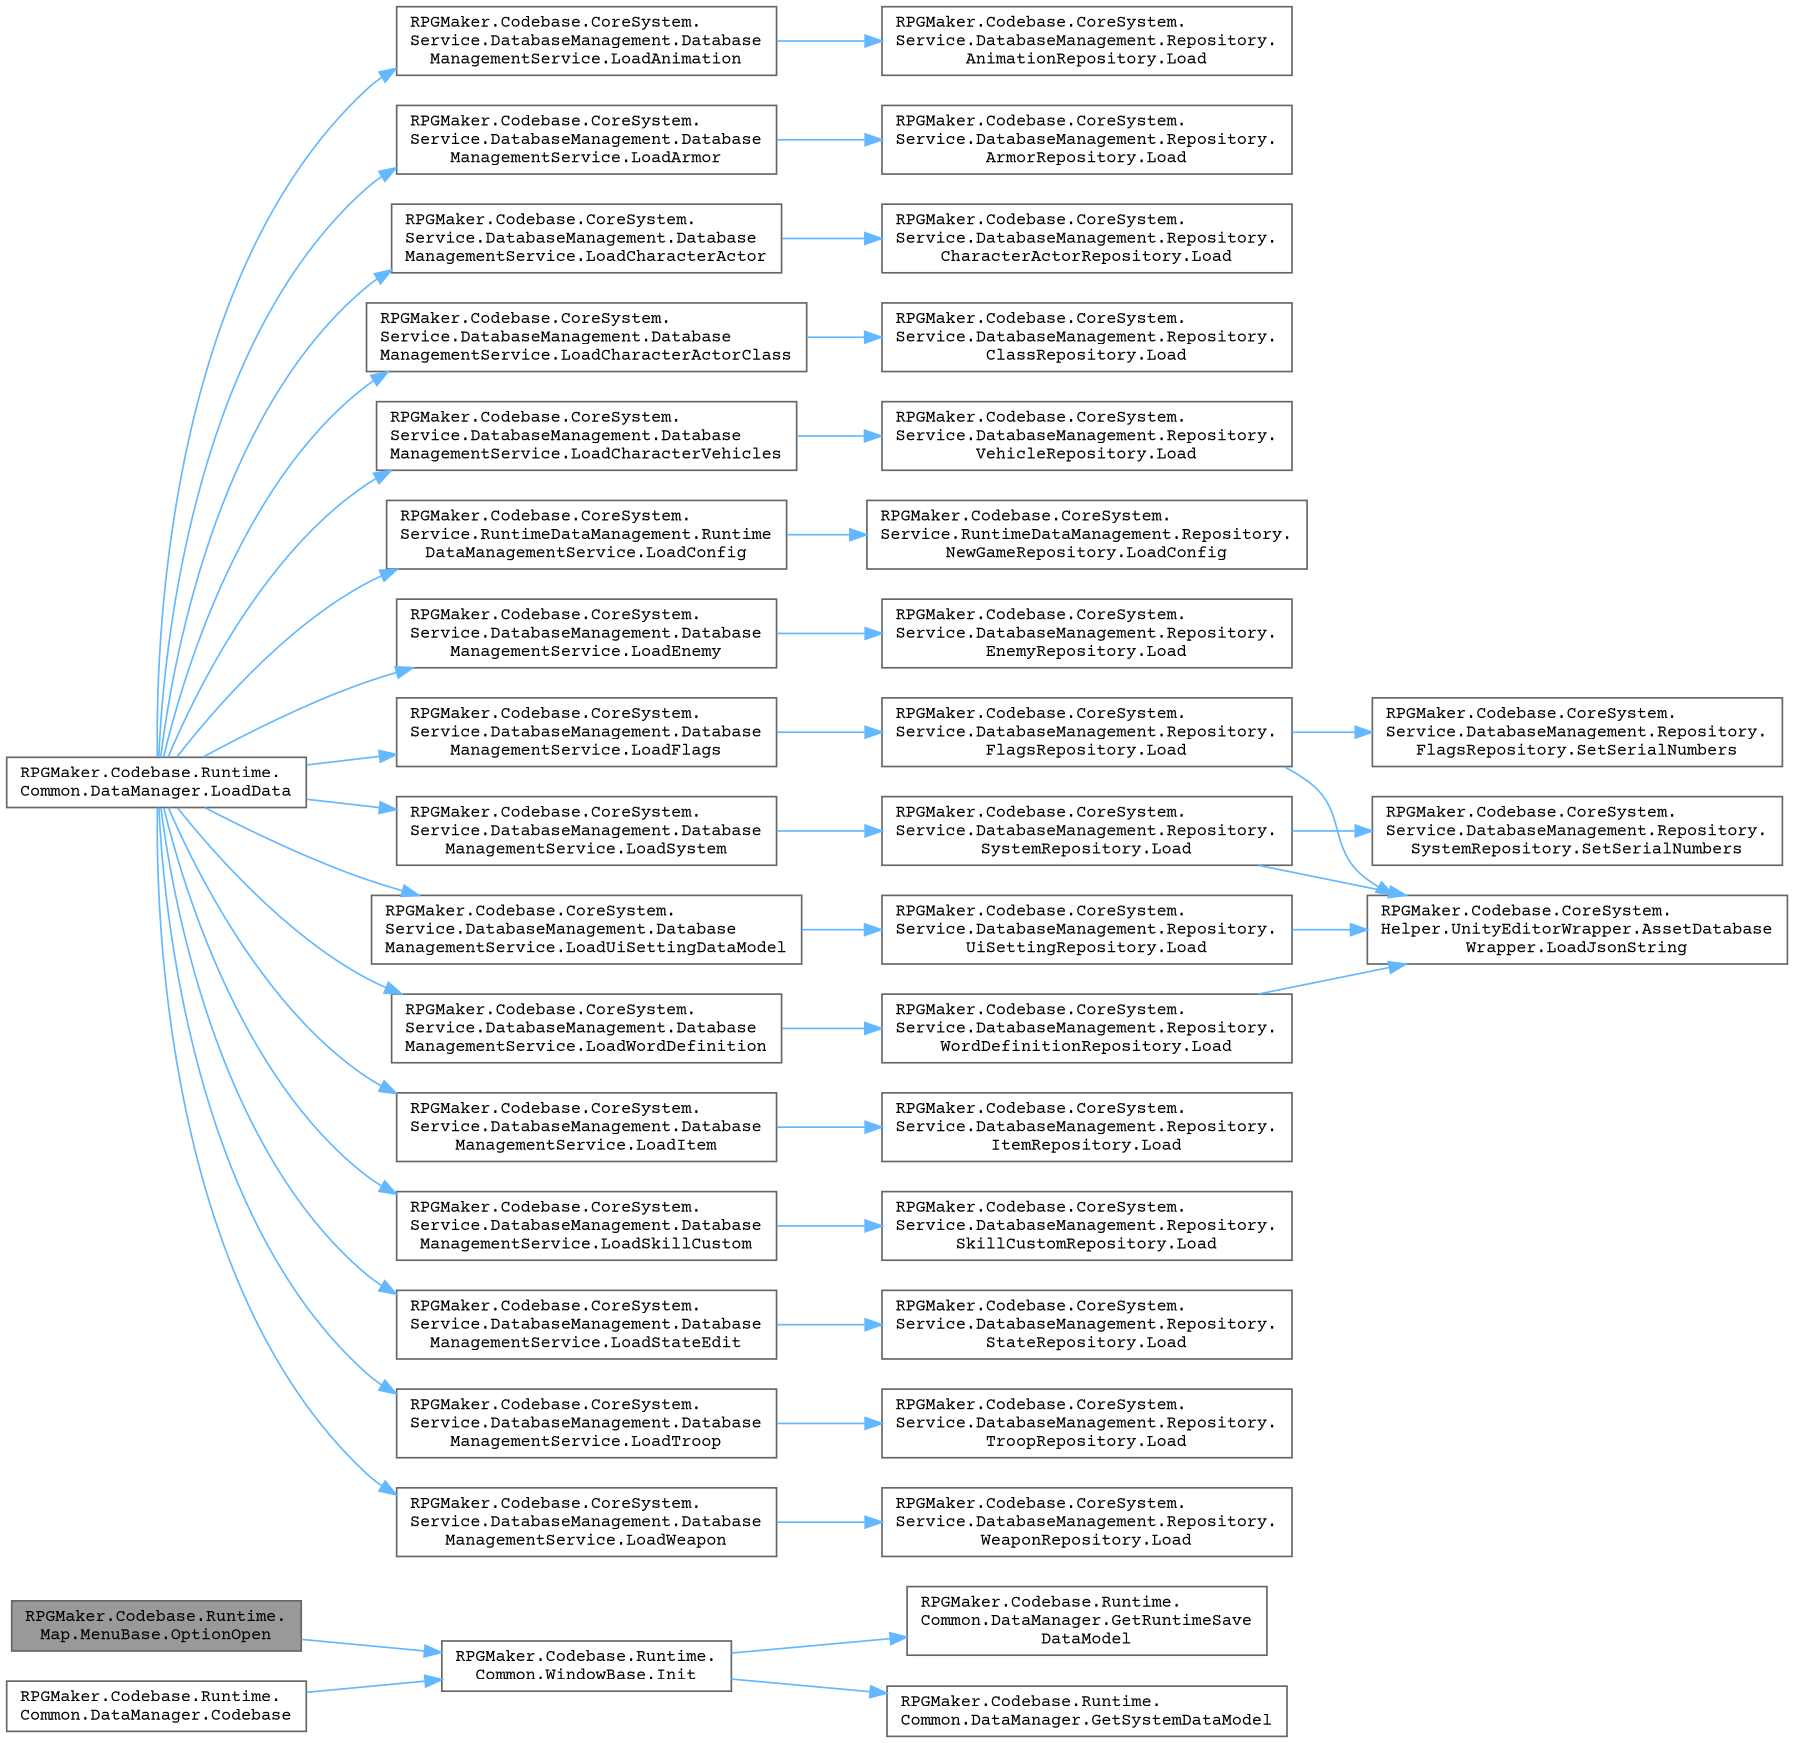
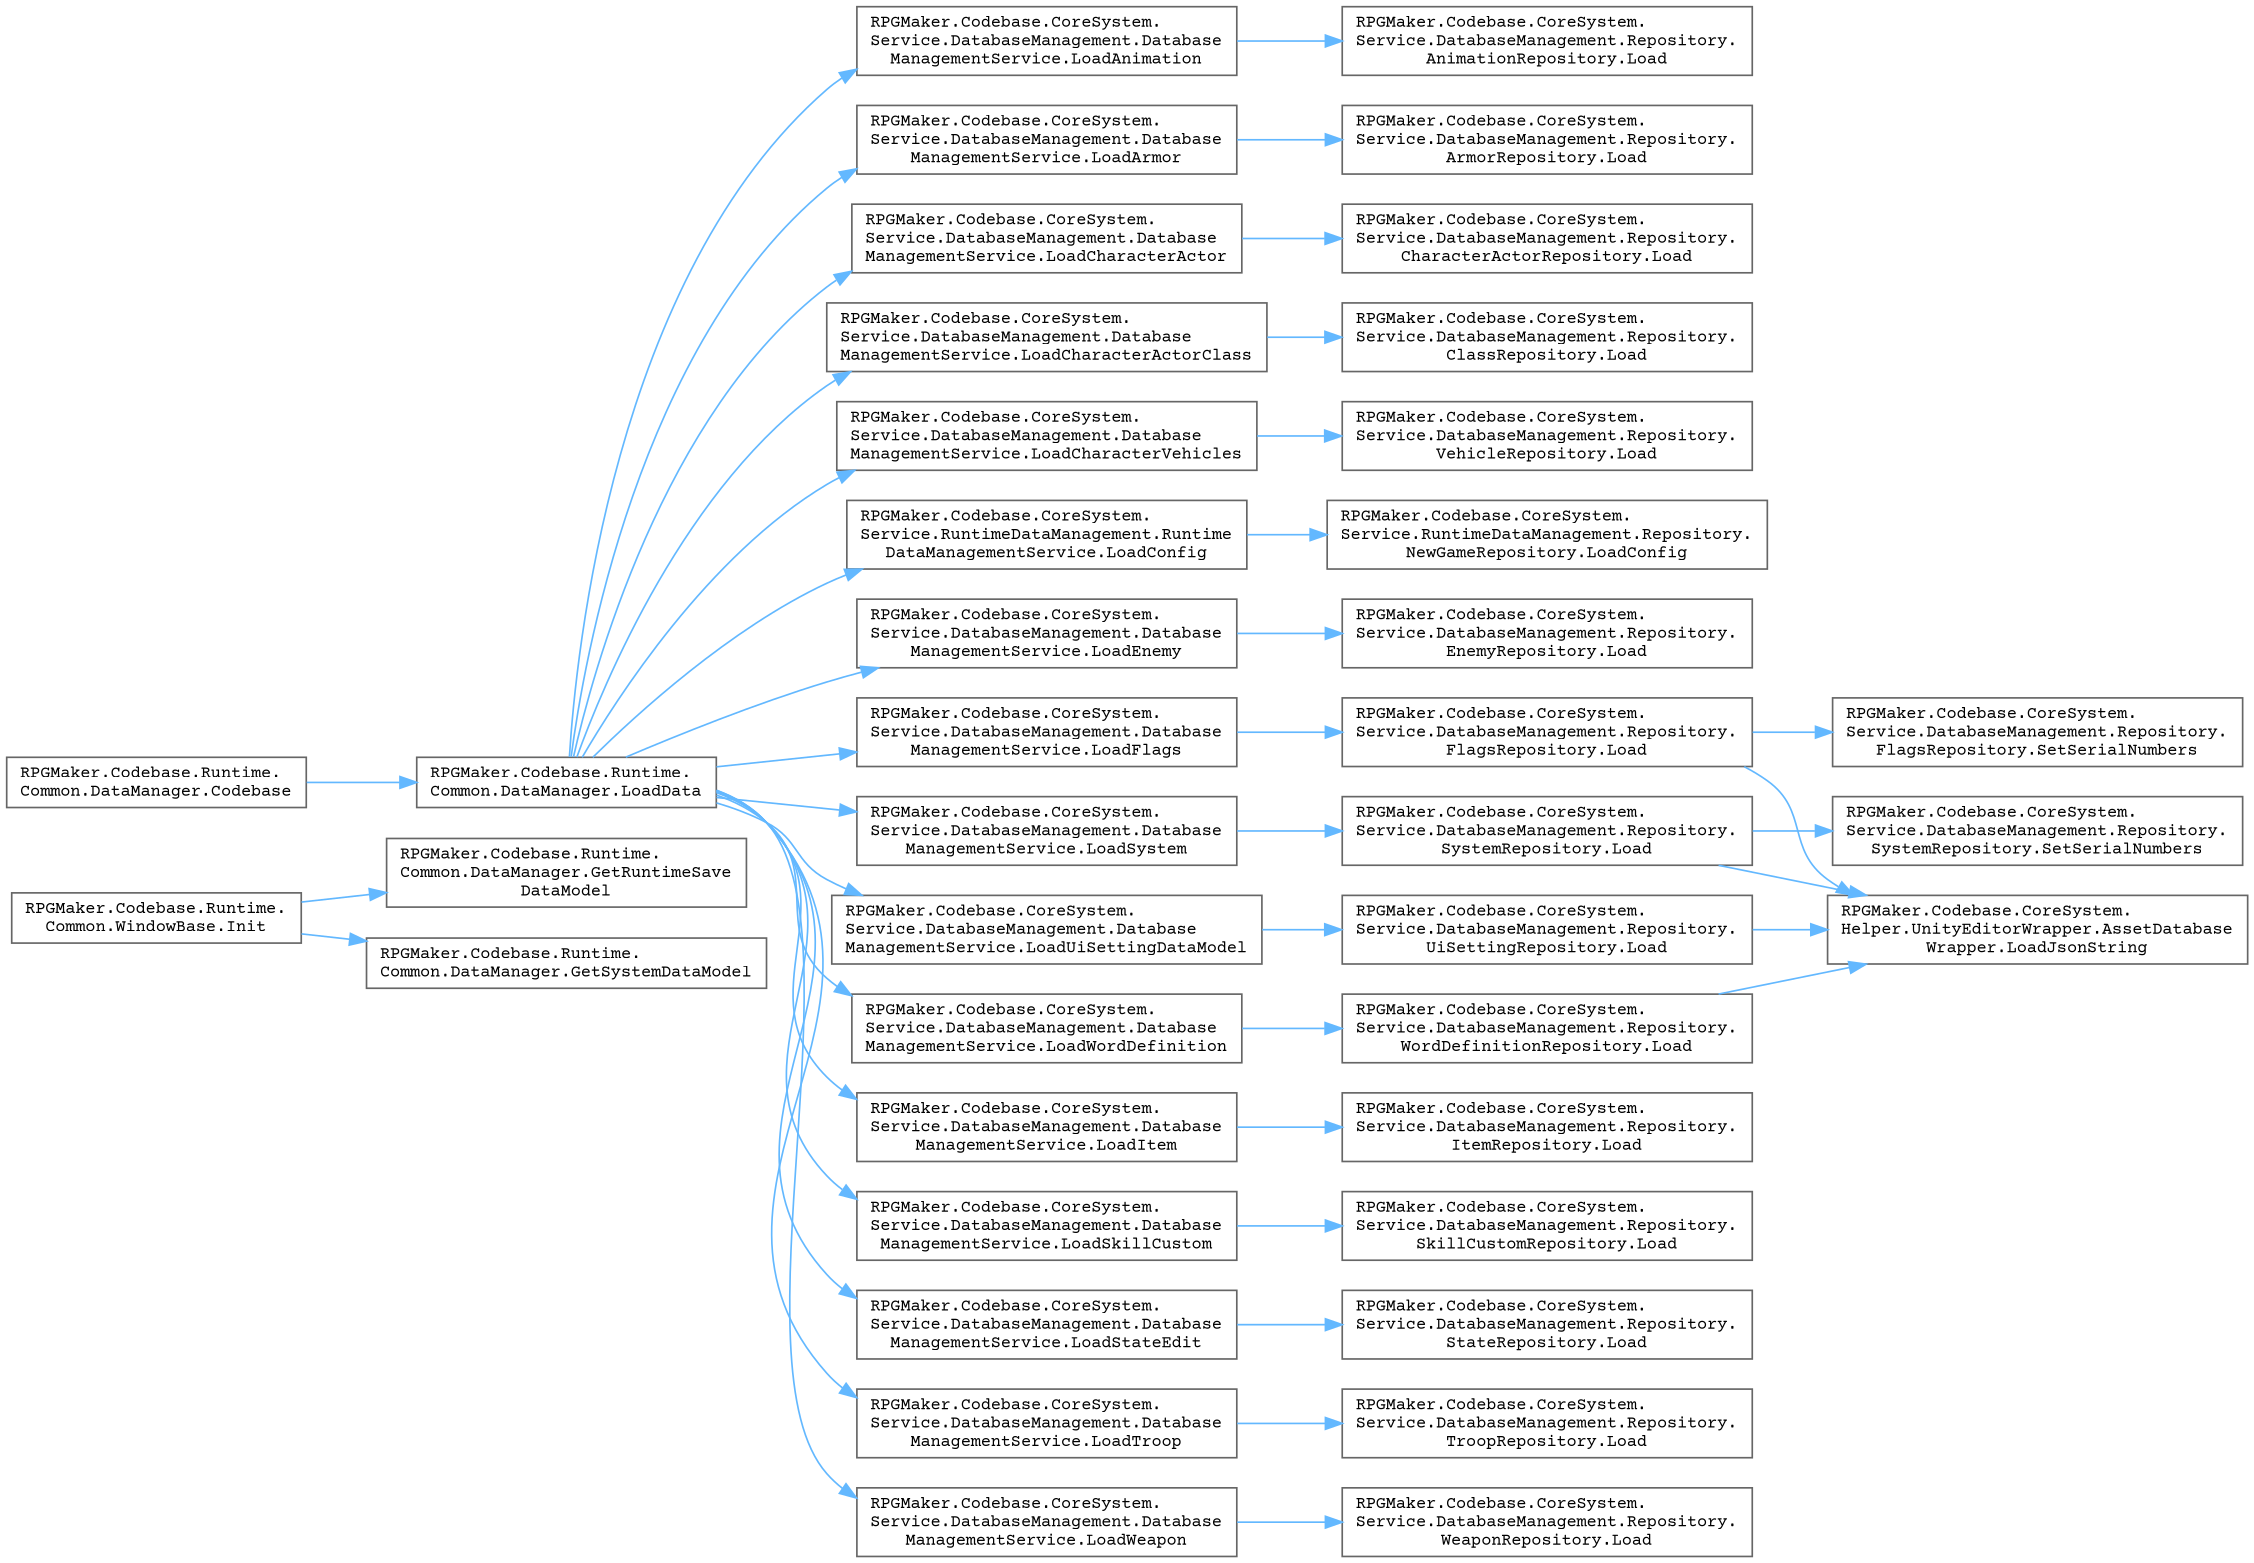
node "RPGMaker.Codebase.Runtime. Map.MenuBase.OptionOpen": removed
edge "RPGMaker.Codebase.Runtime. Common.DataManager.Codebase" -> "RPGMaker.Codebase.Runtime. Common.WindowBase.Init": now "RPGMaker.Codebase.Runtime. Common.DataManager.Codebase" -> "RPGMaker.Codebase.Runtime. Common.DataManager.LoadData"
